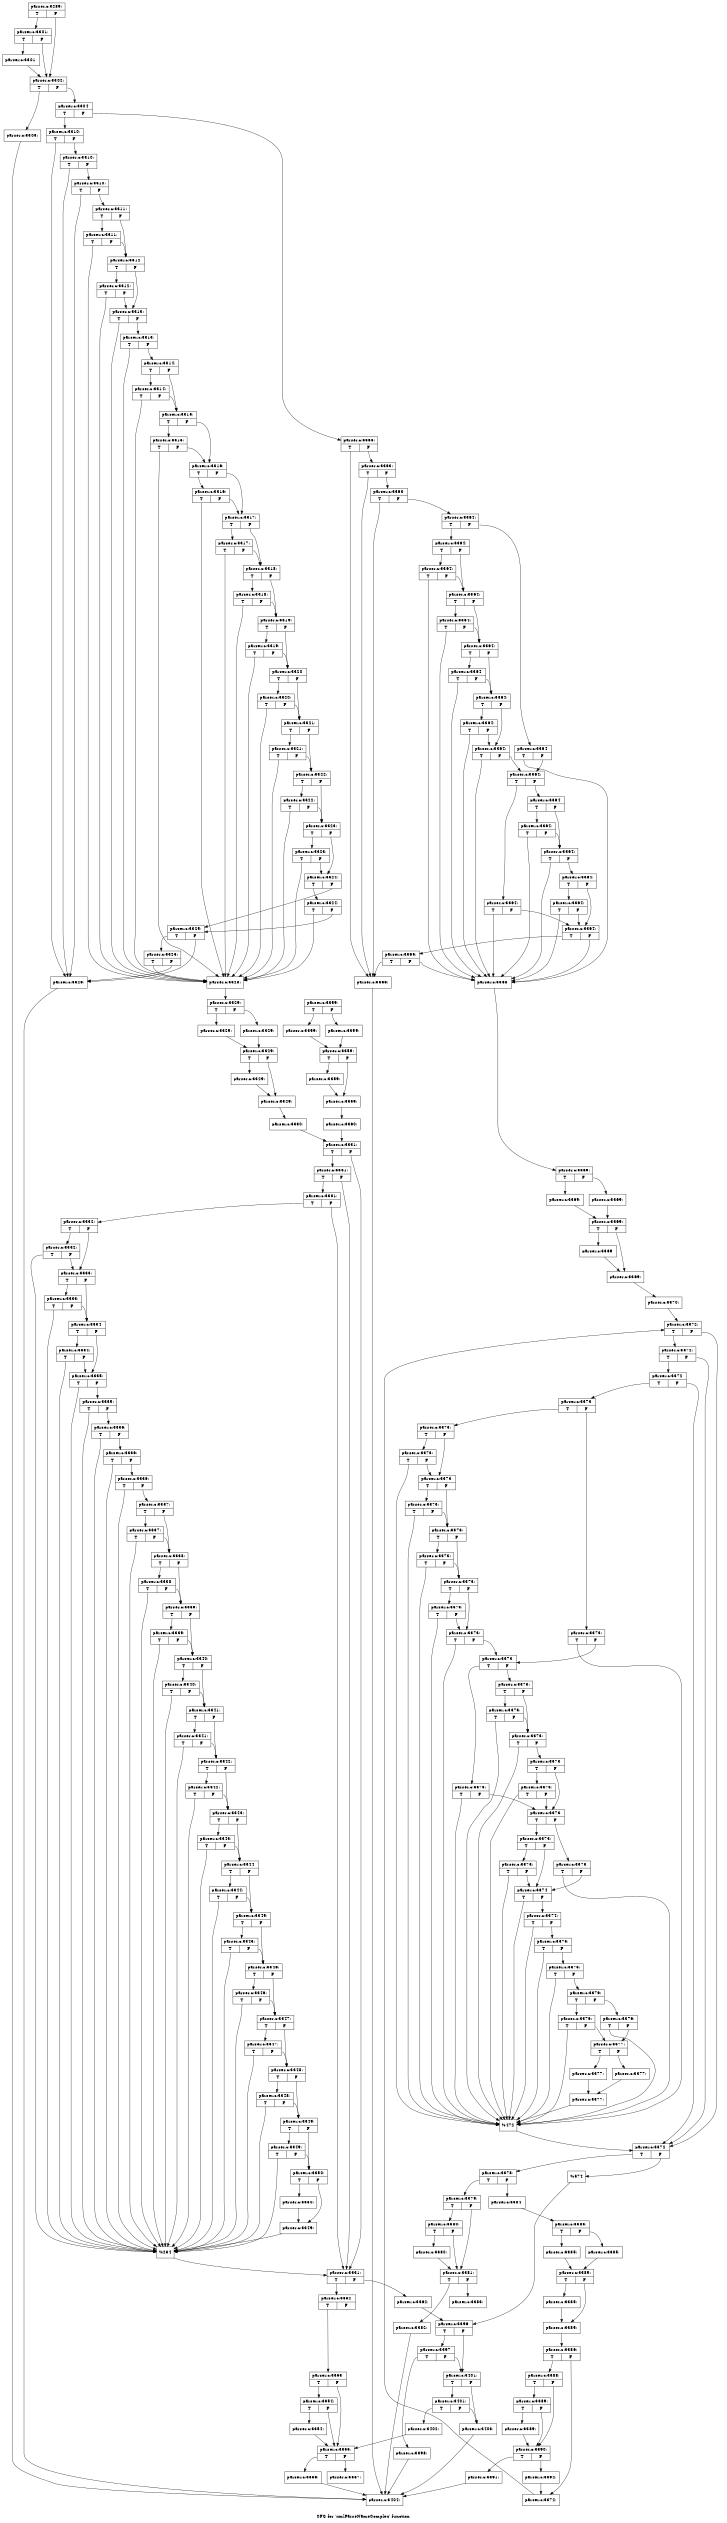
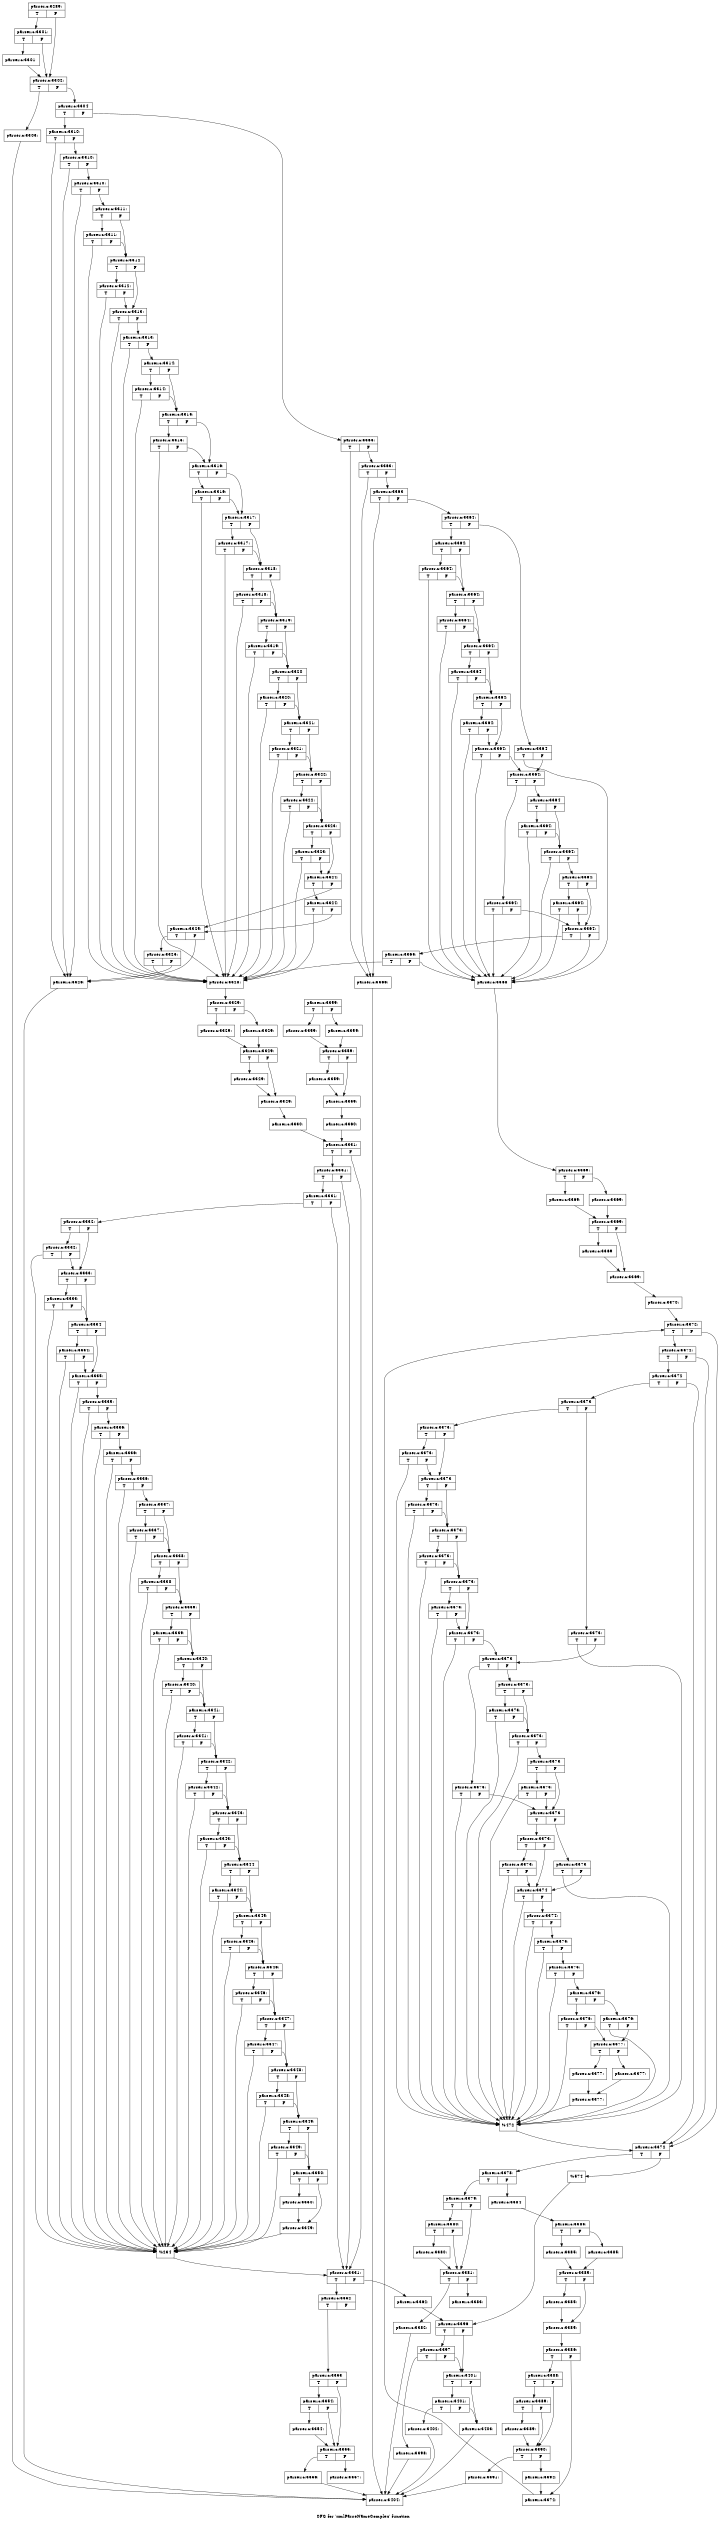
edge "parser.c:3365:" -> "parser.c:3366:": now "parser.c:3365:" -> "parser.c:3328:"
edge "parser.c:3402:" -> "parser.c:3355:": now "parser.c:3402:" -> "parser.c:3404:"
